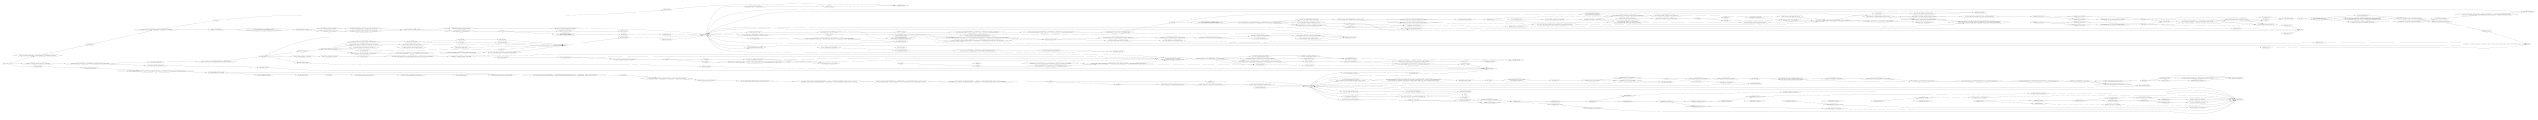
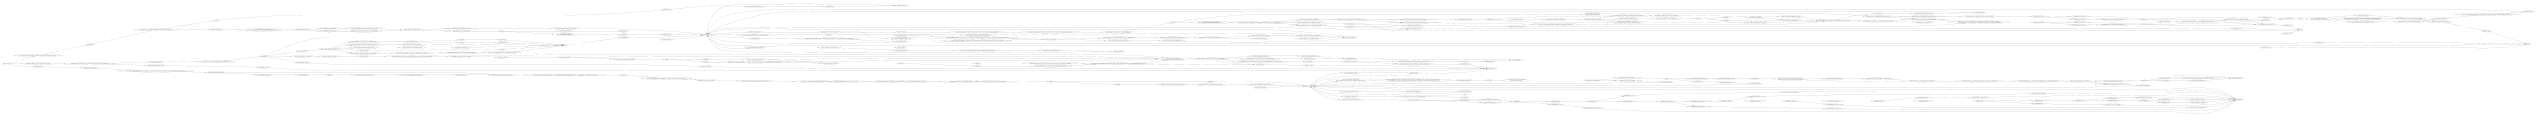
node "Logic: And why is that?": removed
